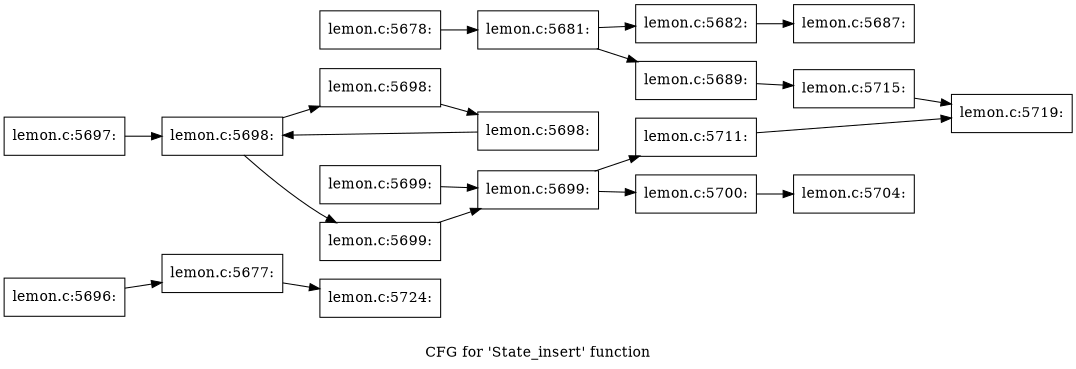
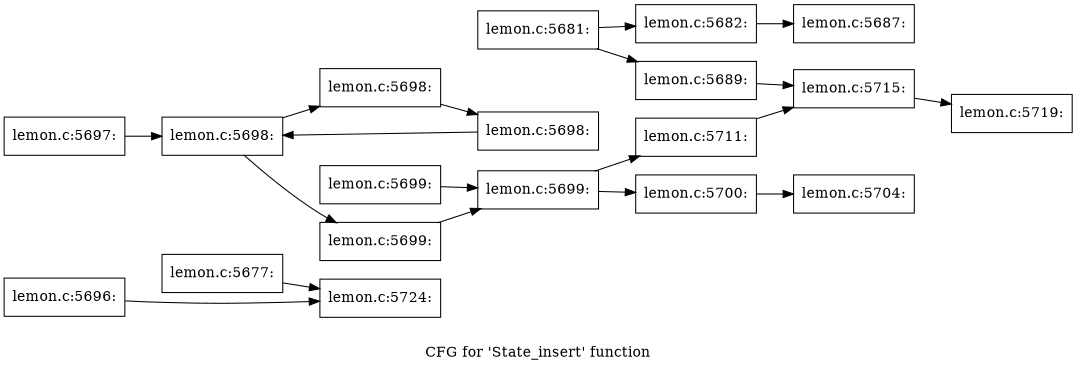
node "lemon.c:5678:": removed
edge "lemon.c:5711:" -> "lemon.c:5719:": now "lemon.c:5711:" -> "lemon.c:5715:"
edge "lemon.c:5696:" -> "lemon.c:5677:": now "lemon.c:5696:" -> "lemon.c:5724:"
